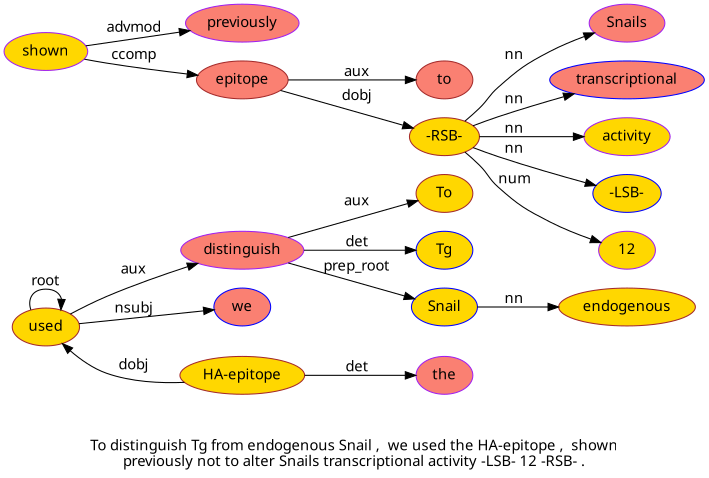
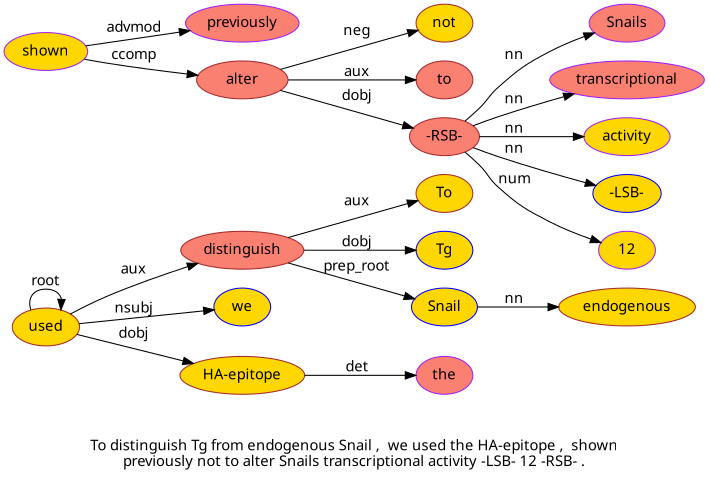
node "not": added
node "epitope": label "epitope" -> "alter"
node "transcriptional": color blue -> purple
node "-RSB-": fillcolor gold -> salmon
edge "distinguish" -> "Tg": label "det" -> "dobj"
node "distinguish": color purple -> brown
node "we": fillcolor salmon -> gold
edge "HA-epitope" -> "used": reversed
